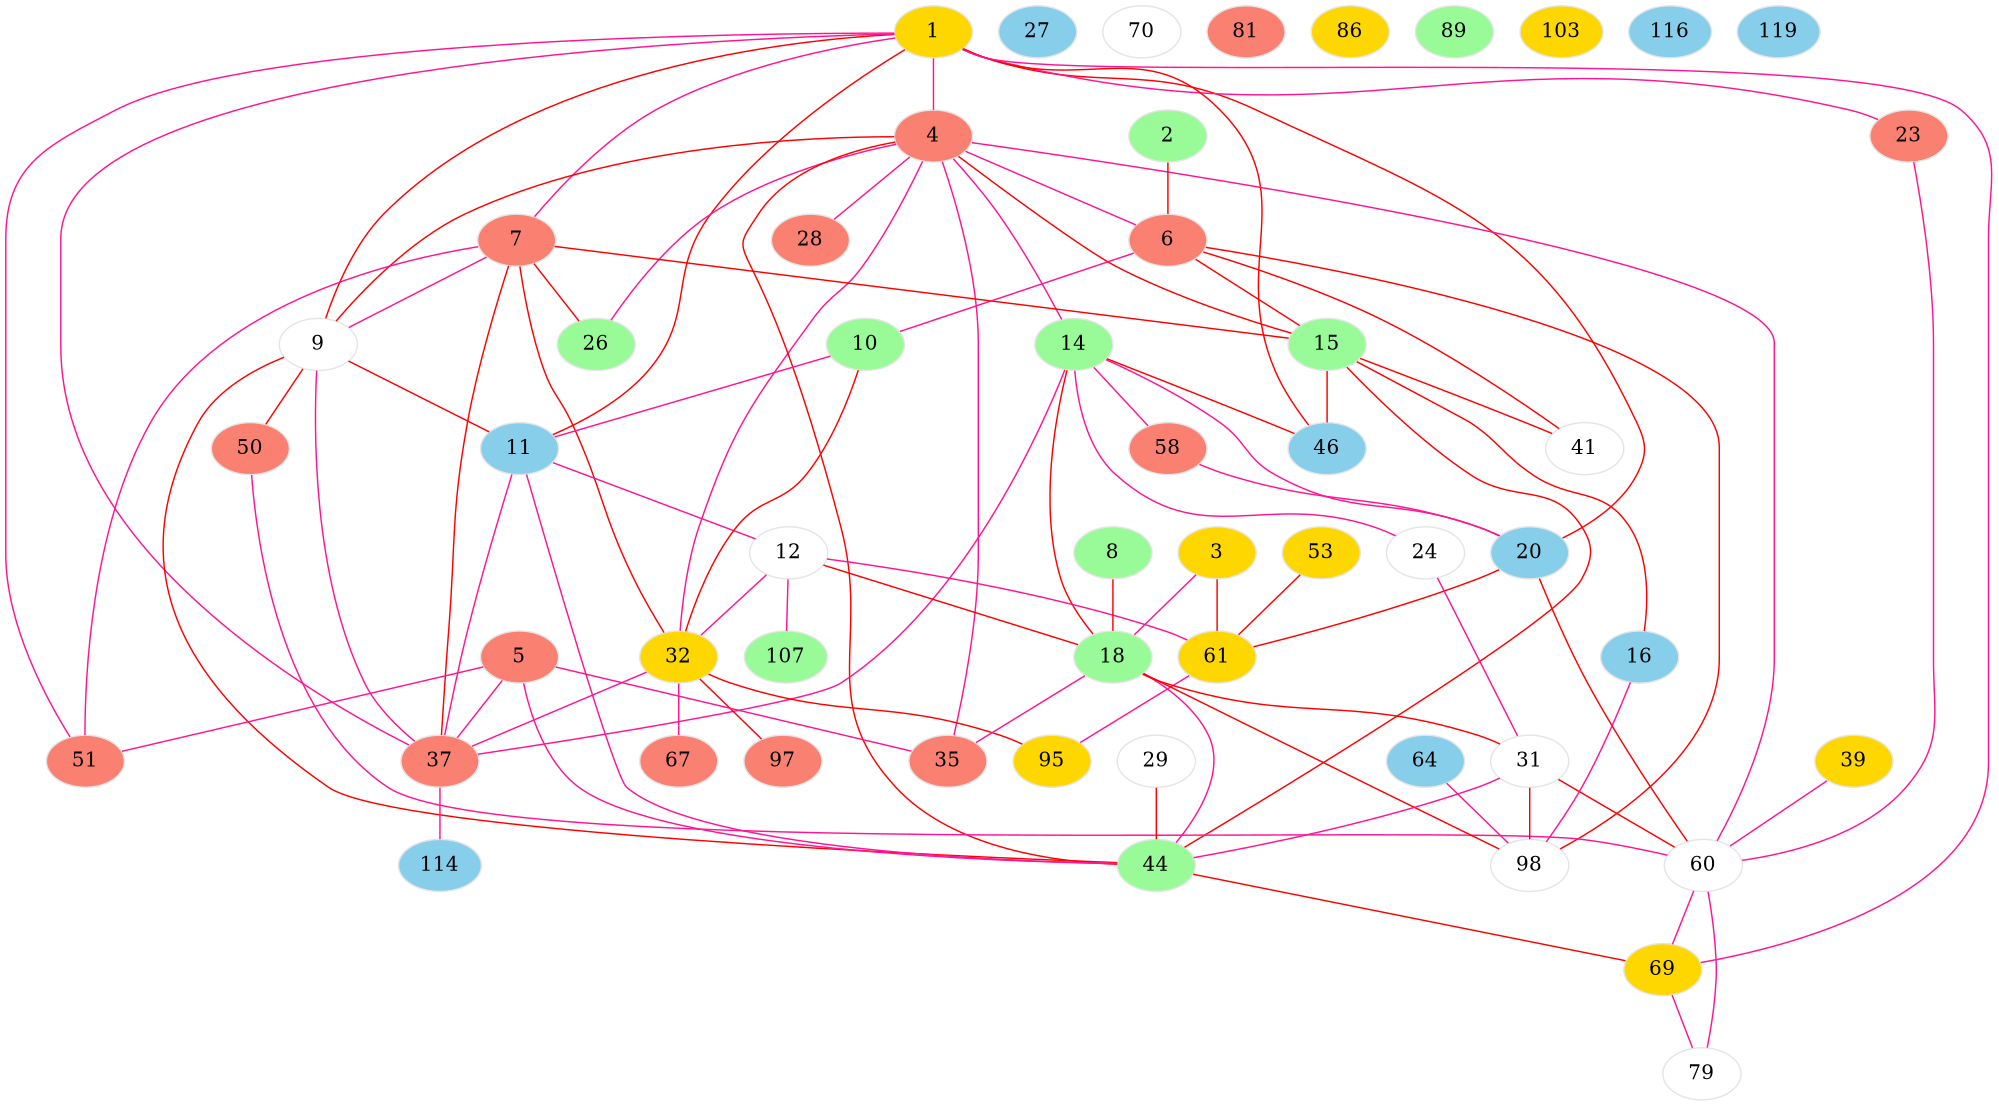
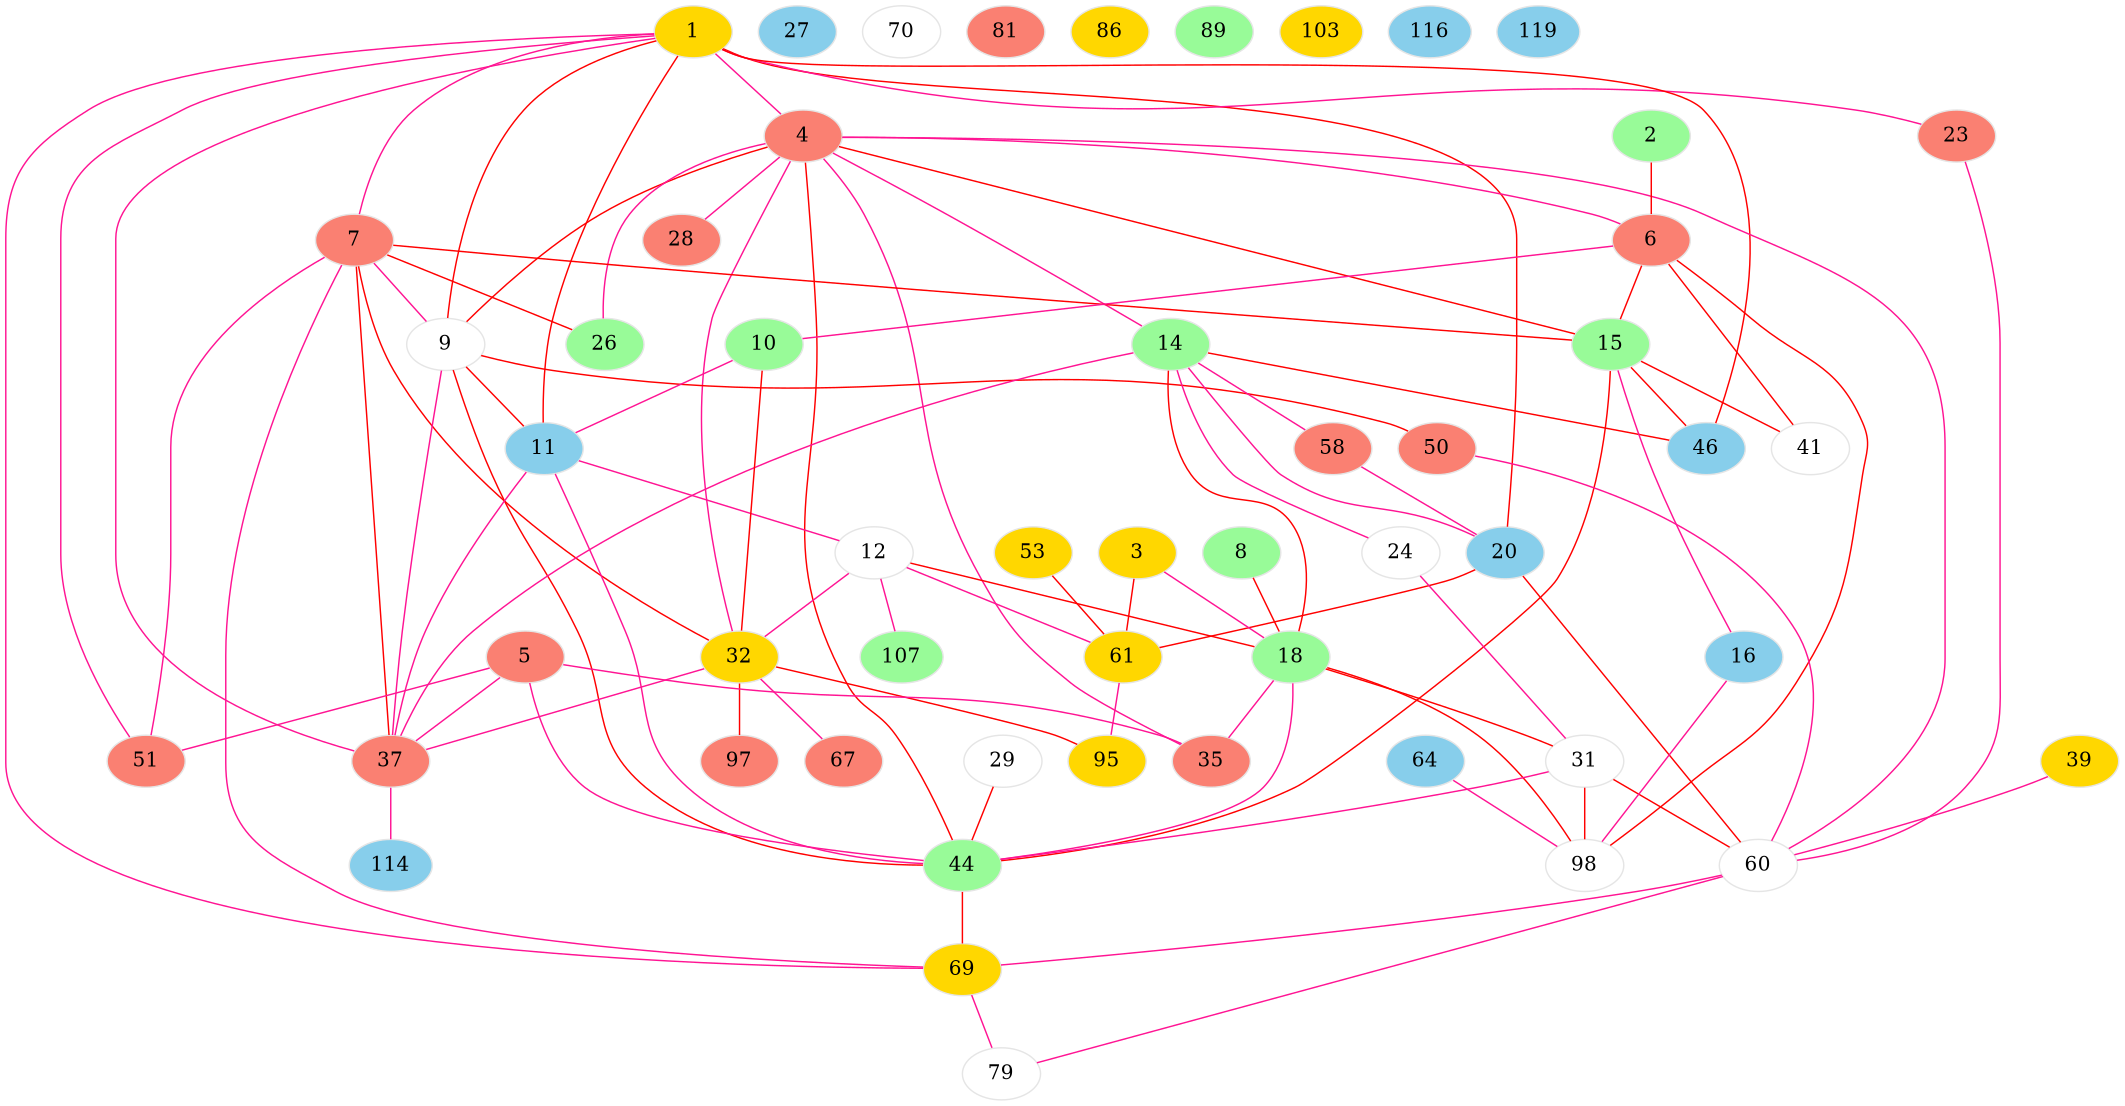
edge "15" -- "16": color red -> deeppink
edge "7" -- "69": added
